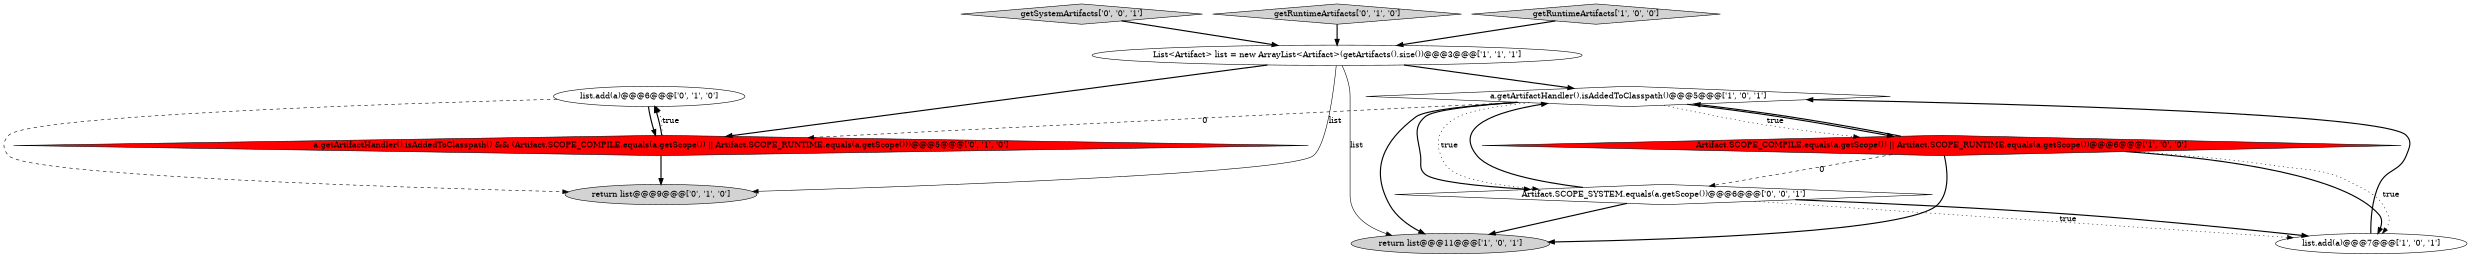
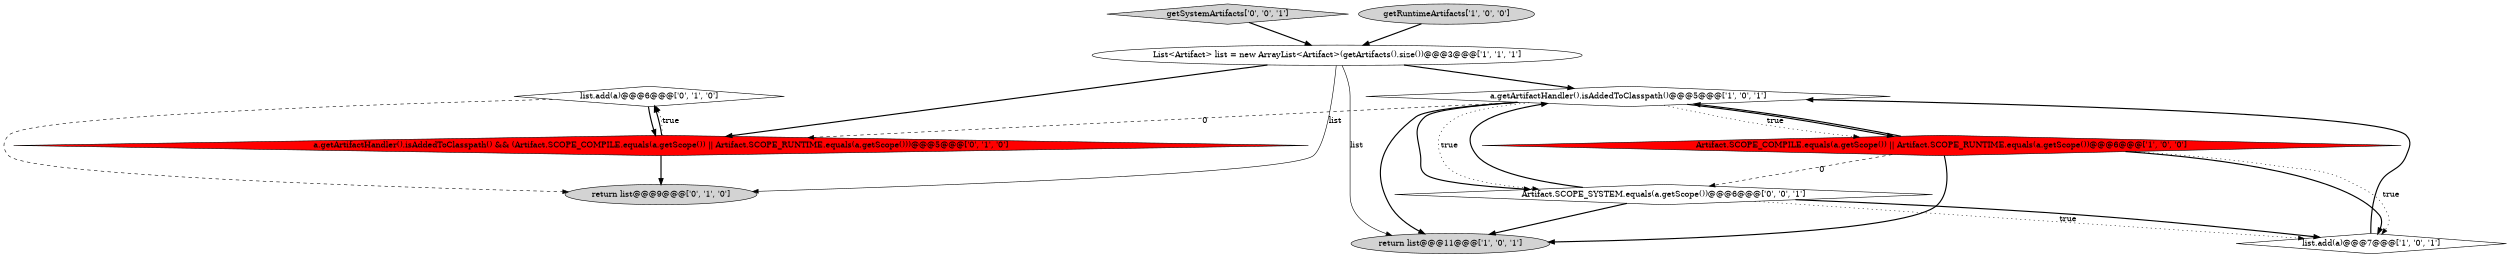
node "getRuntimeArtifacts['0', '1', '0']": removed
node "getRuntimeArtifacts['1', '0', '0']": shape diamond -> ellipse
node "list.add(a)@@@6@@@['0', '1', '0']": shape ellipse -> diamond
node "list.add(a)@@@7@@@['1', '0', '1']": shape ellipse -> diamond
